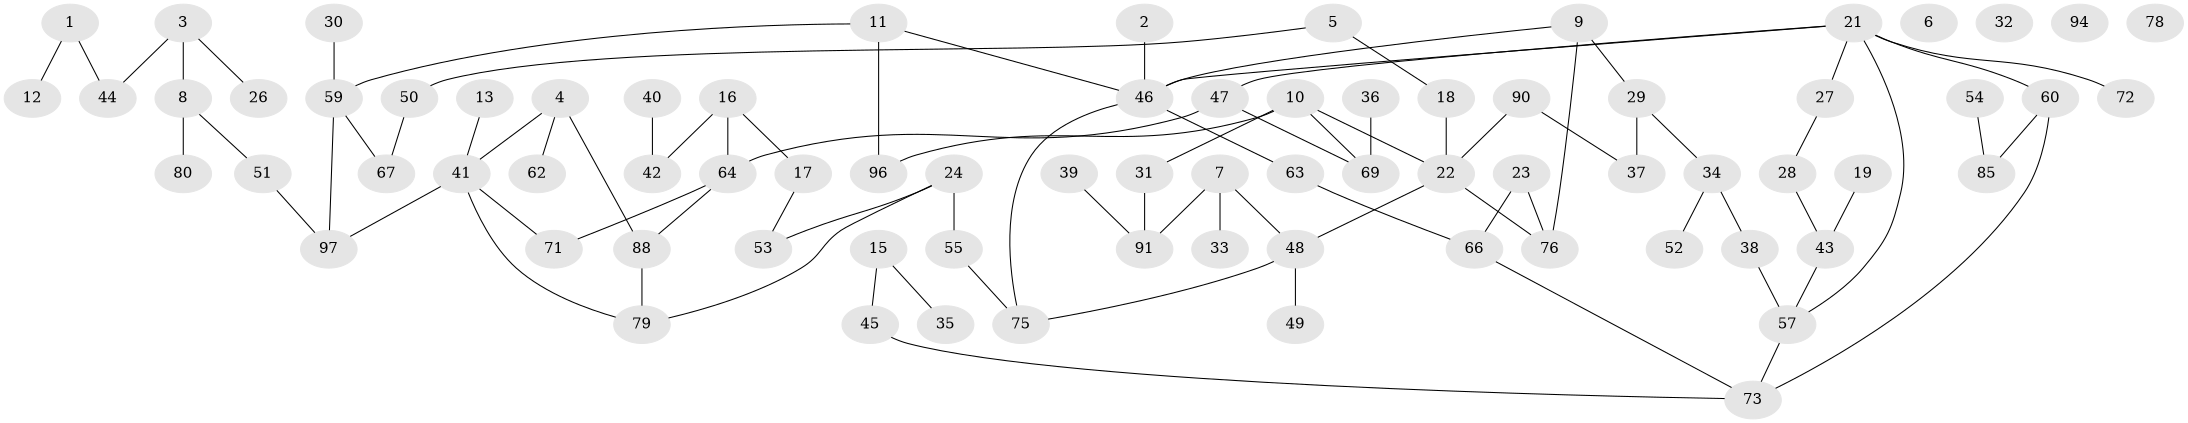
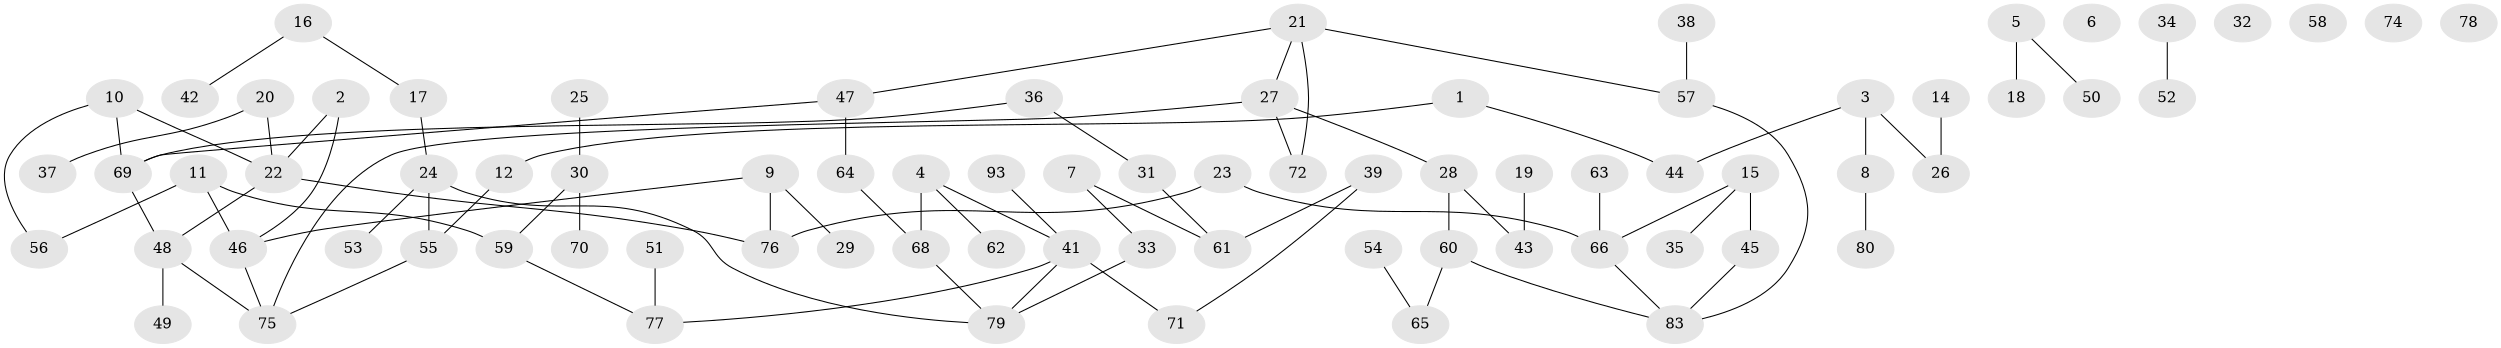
node "94": label "94" -> "74"
node "58": added
edge "21" -- "46": removed
edge "21" -- "60": now "28" -- "60"
node "13": label "13" -> "93"
node "25": added
node "40": removed
node "90": label "90" -> "20"
node "14": added
edge "10" -- "31": now "36" -- "31"
edge "27" -- "75": added
edge "8" -- "51": removed
edge "16" -- "64": removed
edge "27" -- "72": added
edge "18" -- "22": now "2" -- "22"
edge "29" -- "37": removed
edge "29" -- "34": removed
edge "46" -- "63": removed
node "67": removed
node "96": label "96" -> "56"
node "85": label "85" -> "65"
edge "7" -- "48": now "69" -- "48"
edge "17" -- "53": now "17" -- "24"
edge "15" -- "66": added
edge "34" -- "38": removed
edge "64" -- "71": now "39" -- "71"
edge "12" -- "55": added
node "97": label "97" -> "77"
node "70": added
node "88": label "88" -> "68"
node "91": label "91" -> "61"
edge "33" -- "79": added
edge "43" -- "57": removed
node "73": label "73" -> "83"
